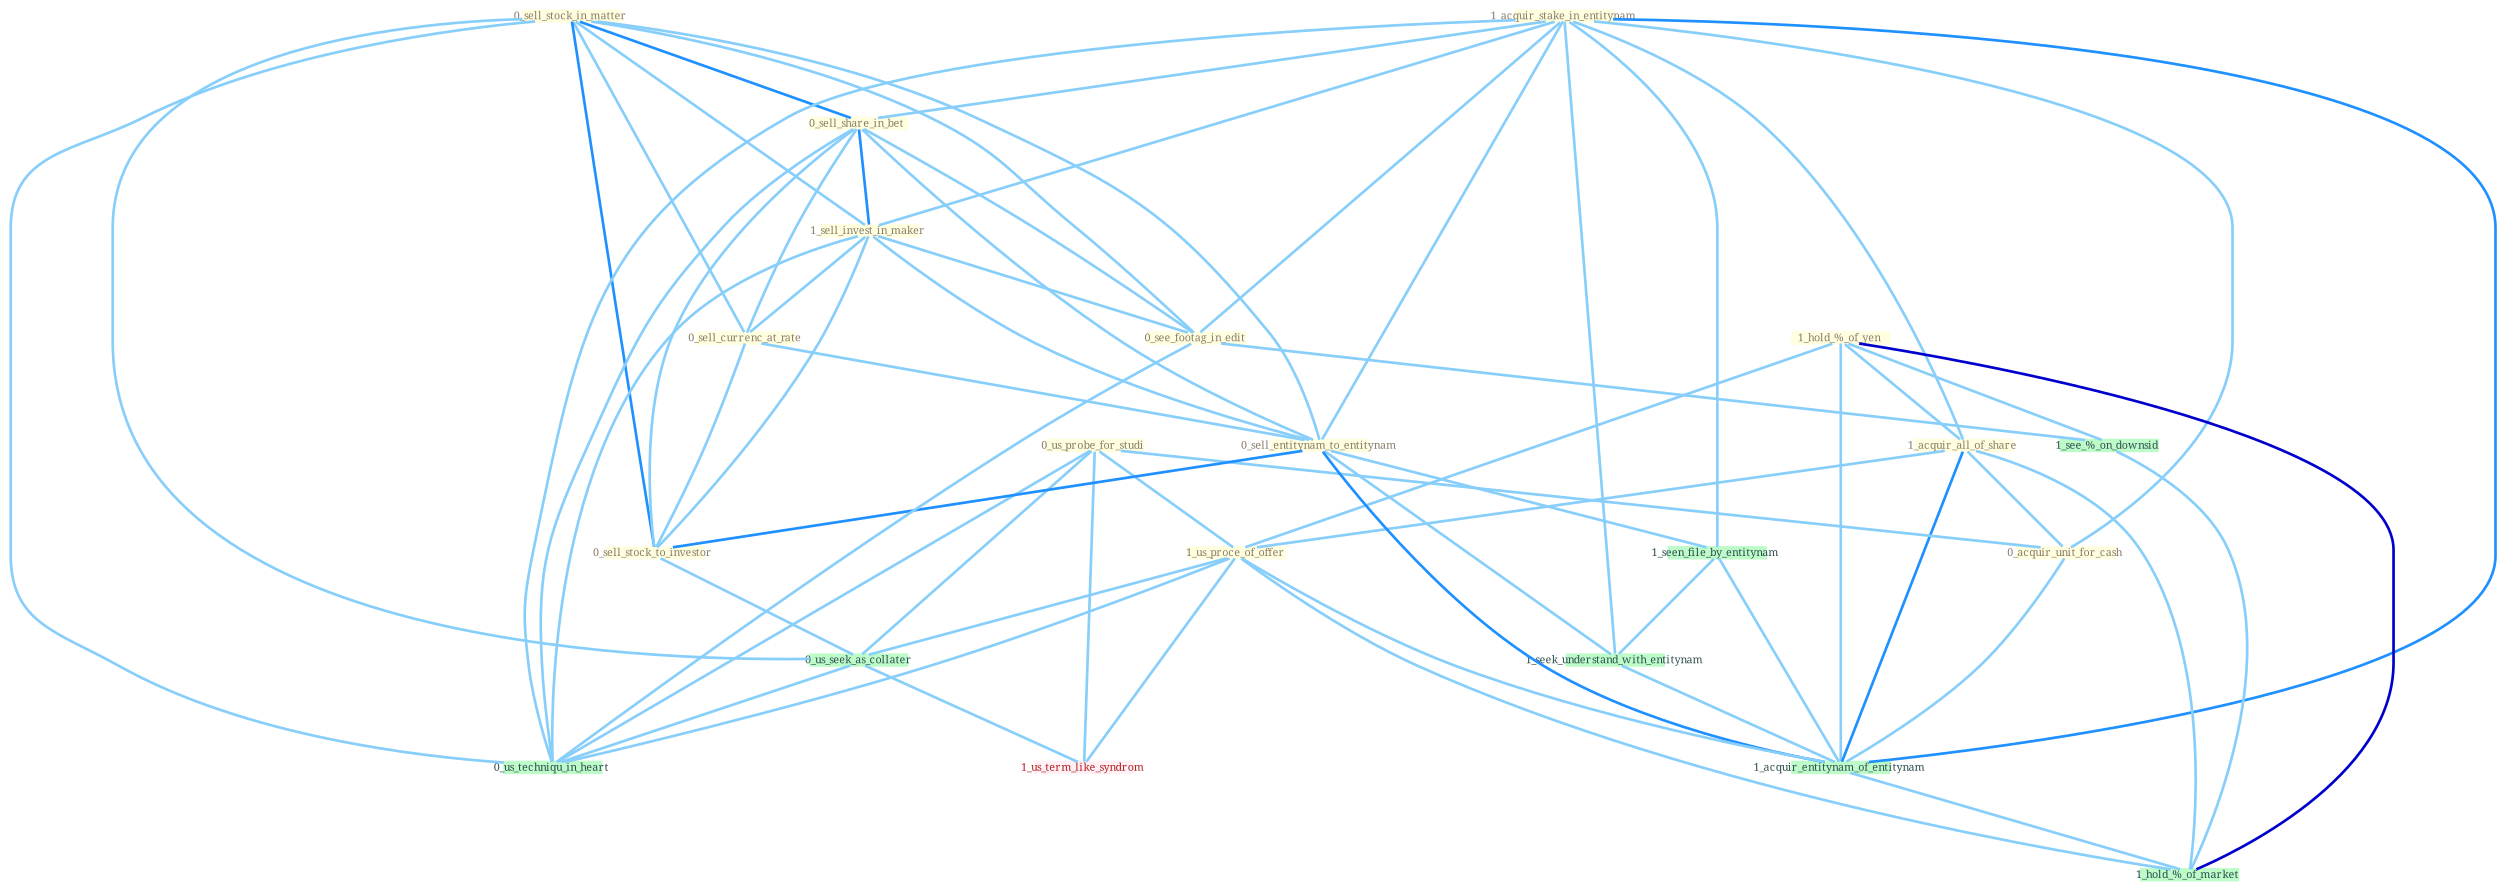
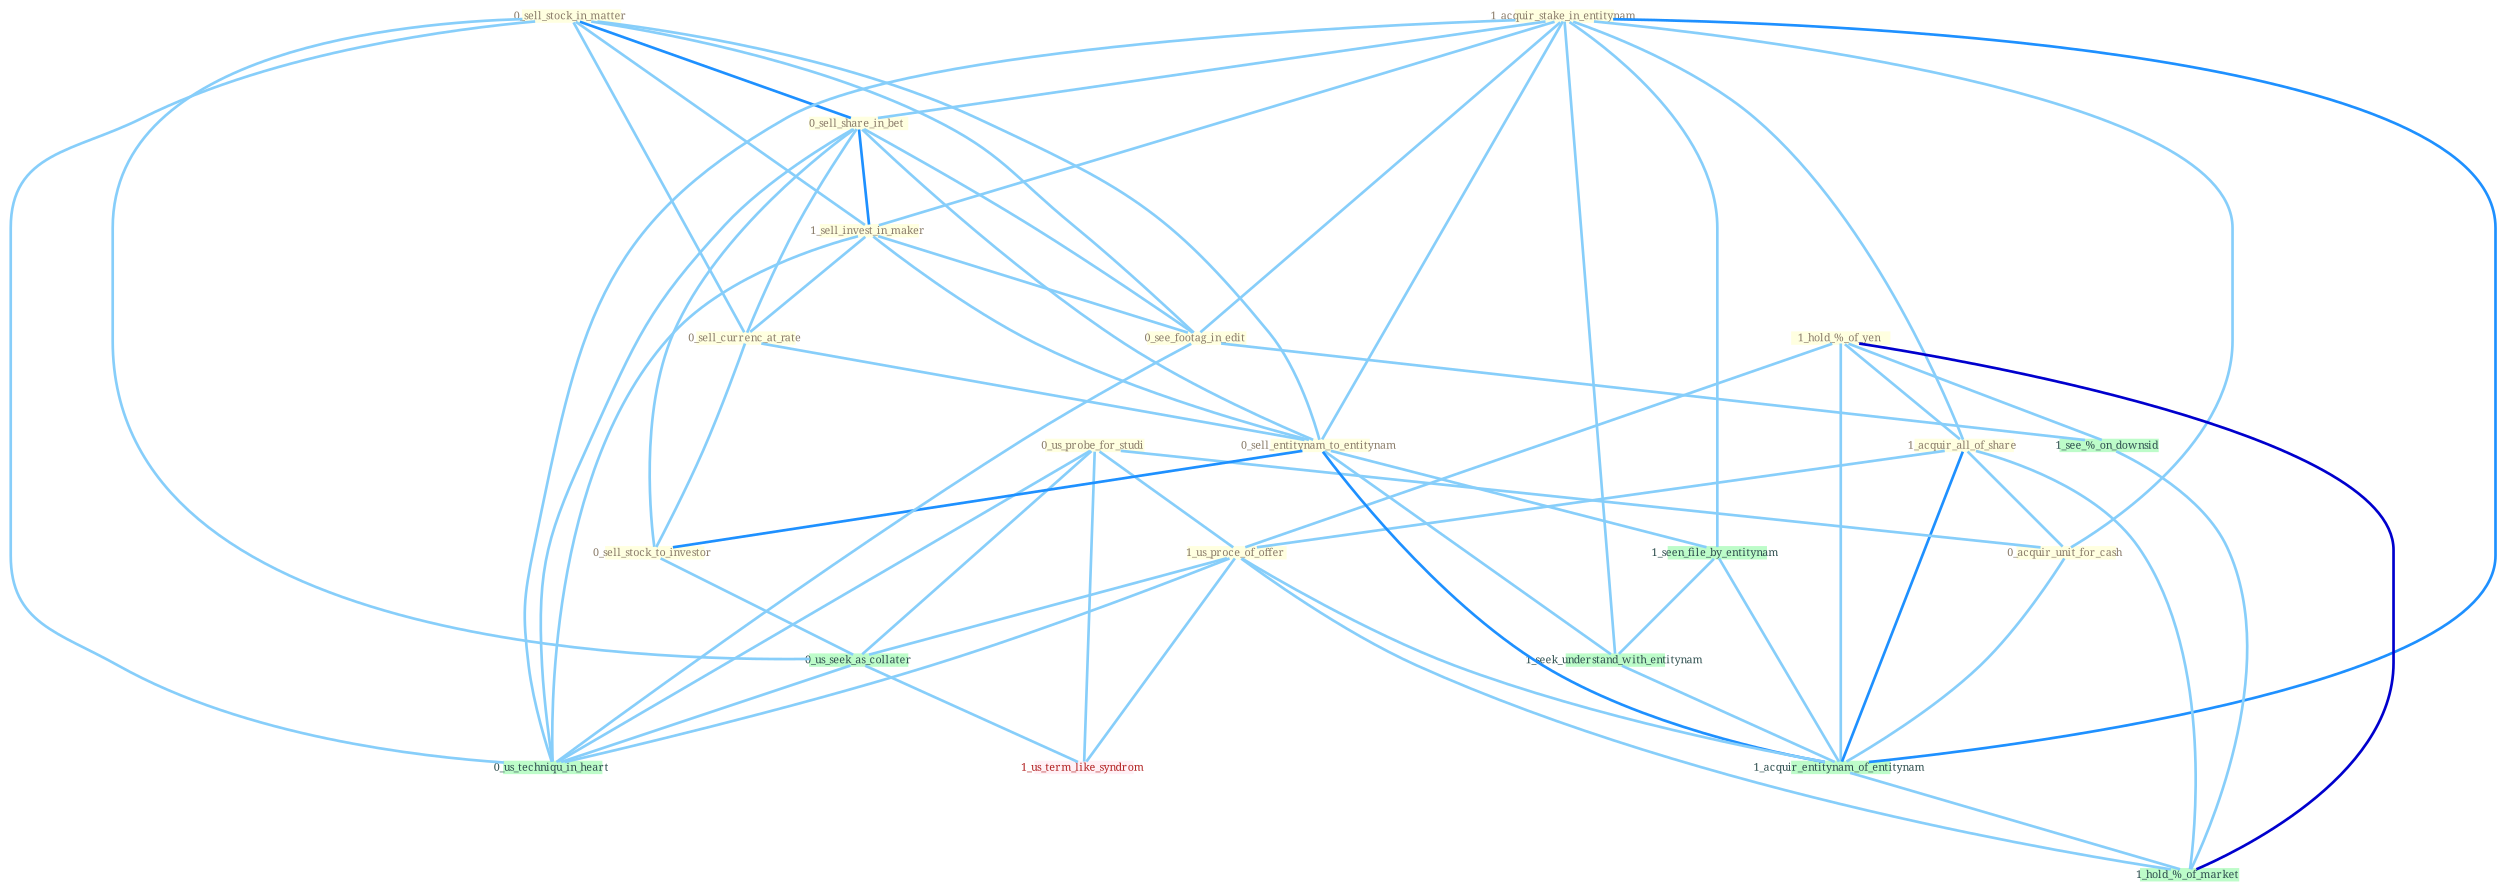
edge "0_sell_stock_in_matter" -- "0_sell_stock_to_investor": removed
edge "1_sell_invest_in_maker" -- "0_sell_stock_to_investor": removed
